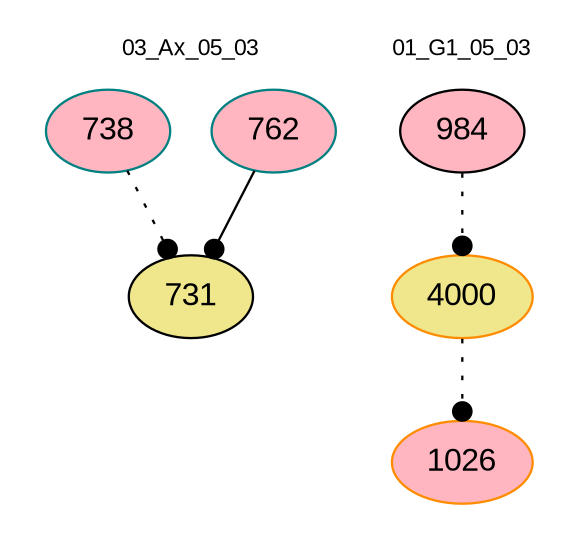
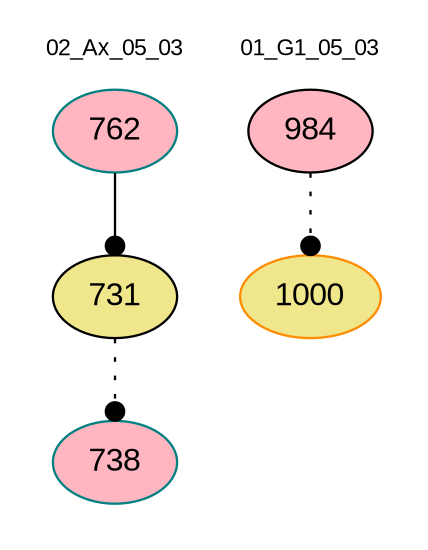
cluster "03_Ax_05_03": label "03_Ax_05_03" -> "02_Ax_05_03"
edge "738" -> "731": reversed
node "4000": label "4000" -> "1000"
node "1026": removed
